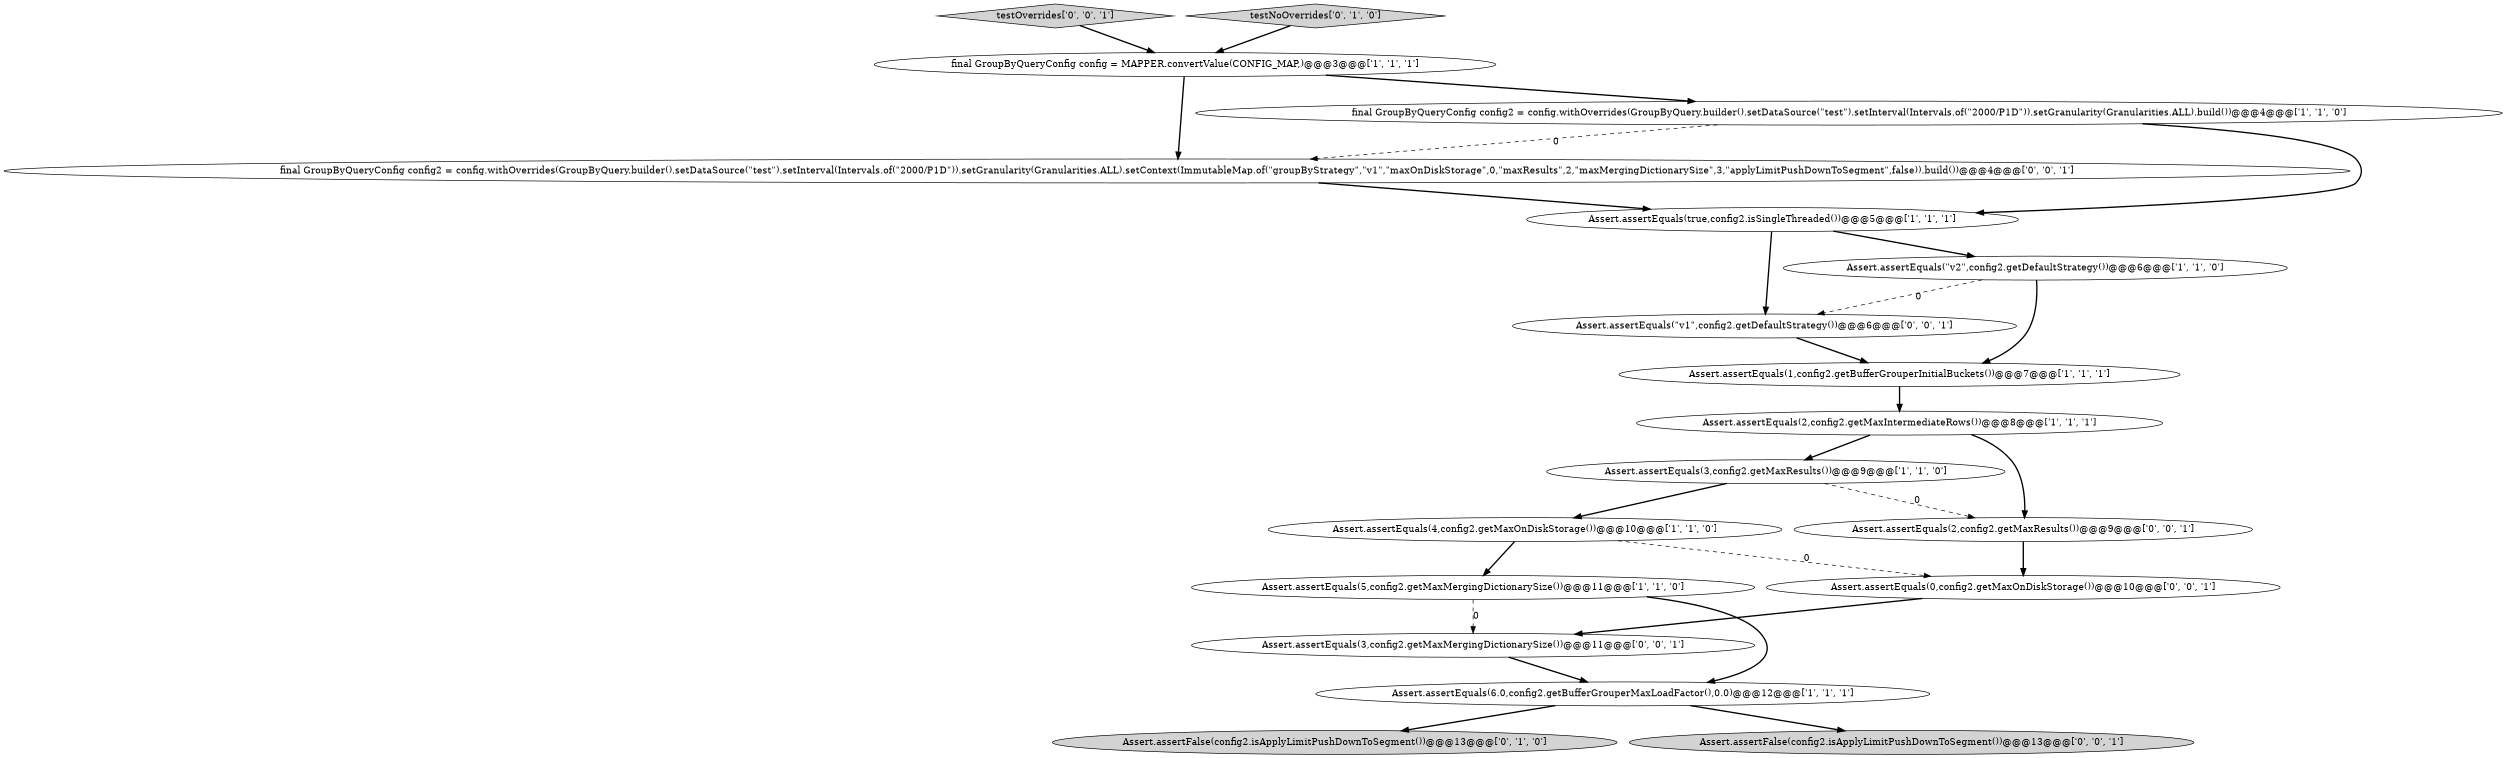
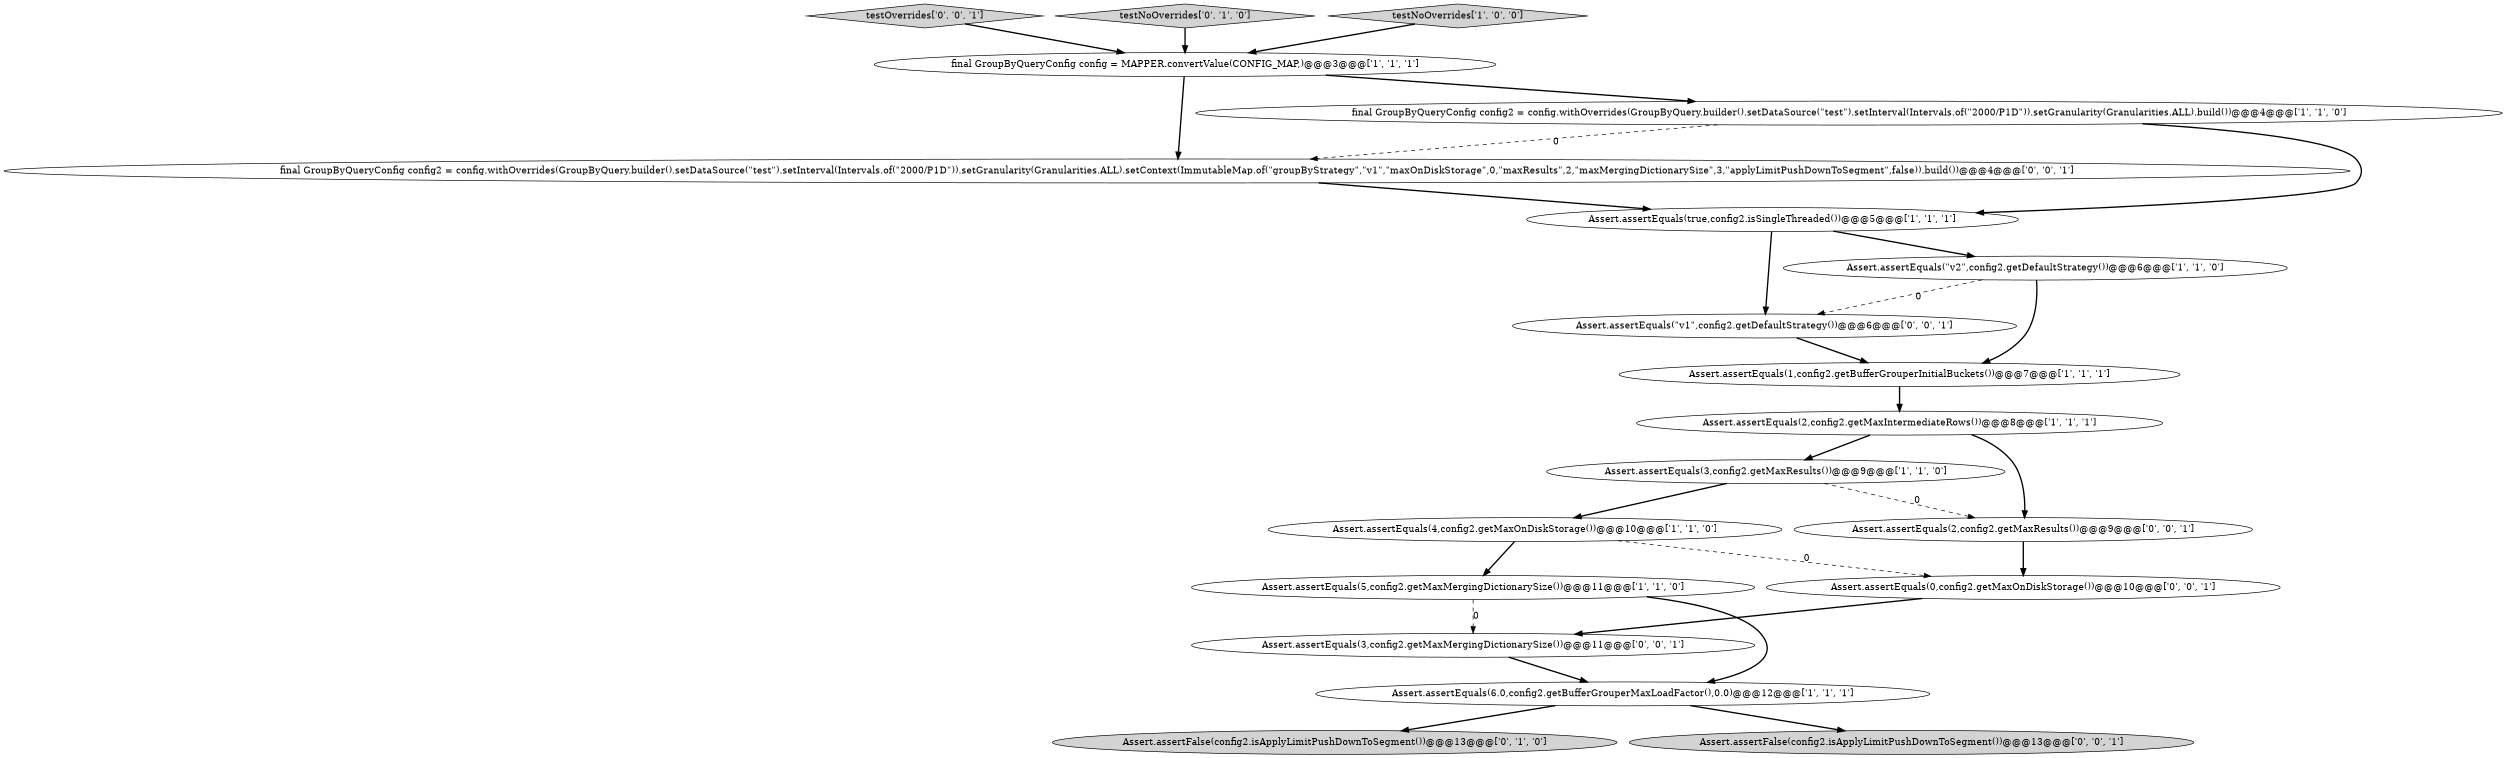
node "testNoOverrides['1', '0', '0']": added
